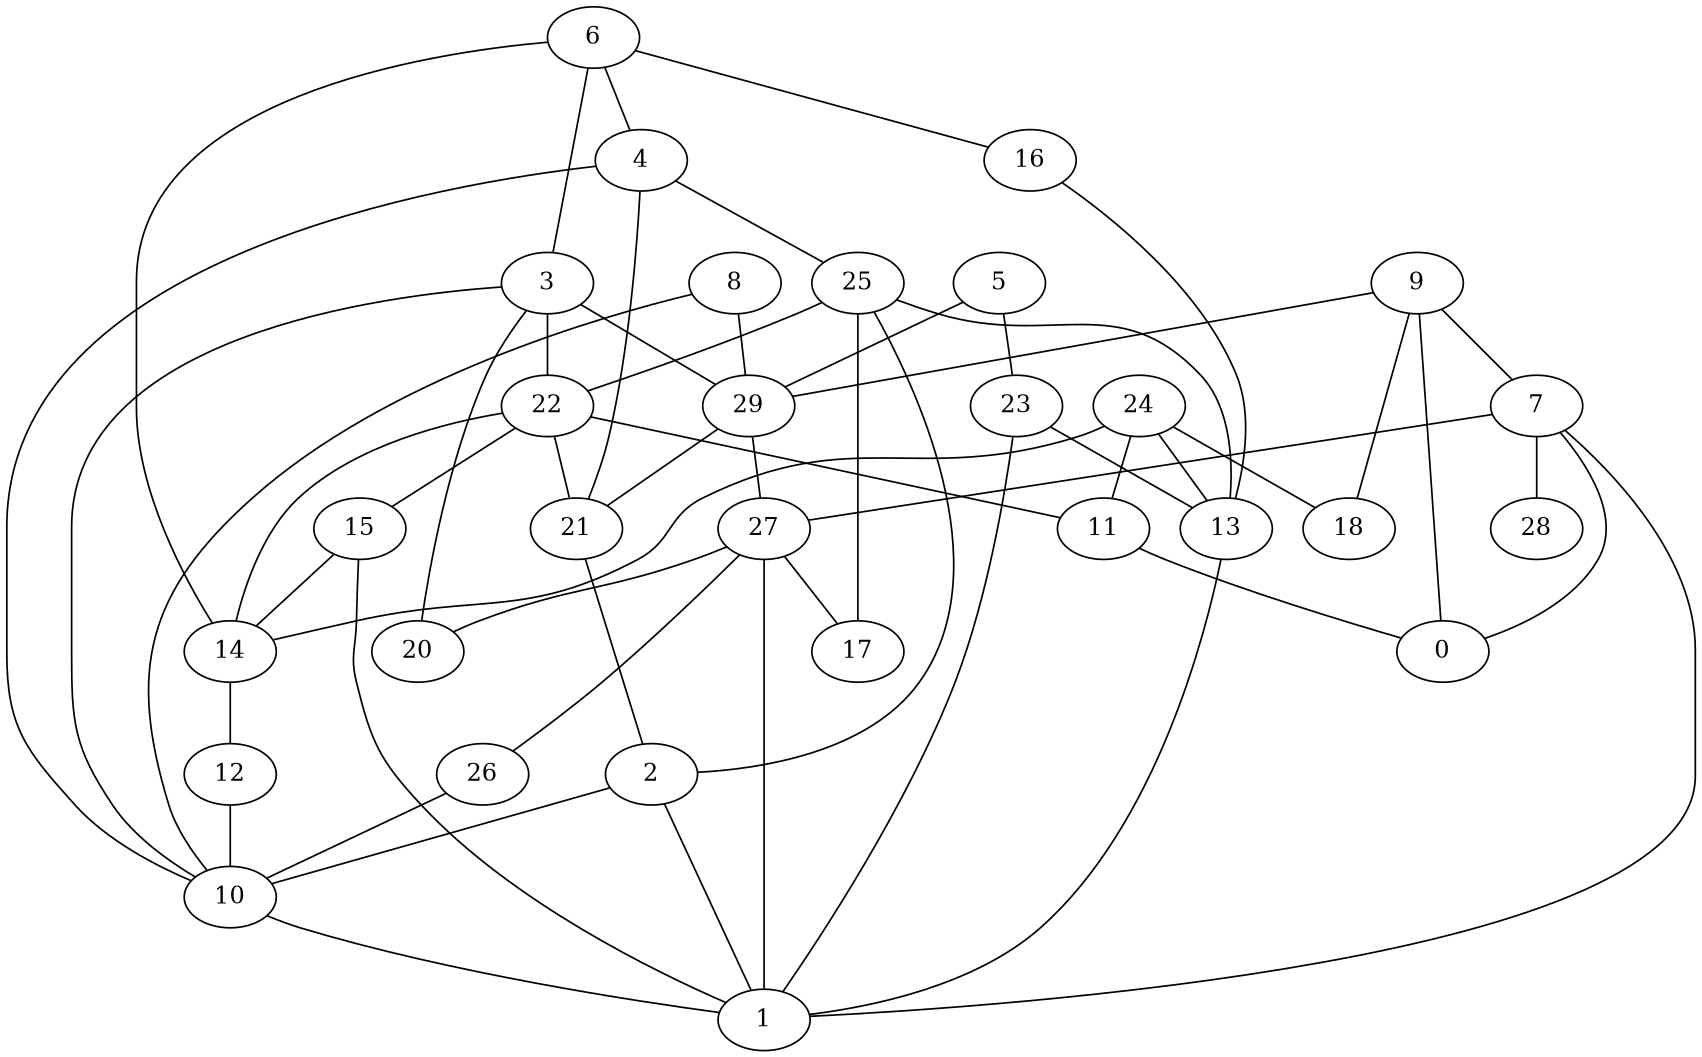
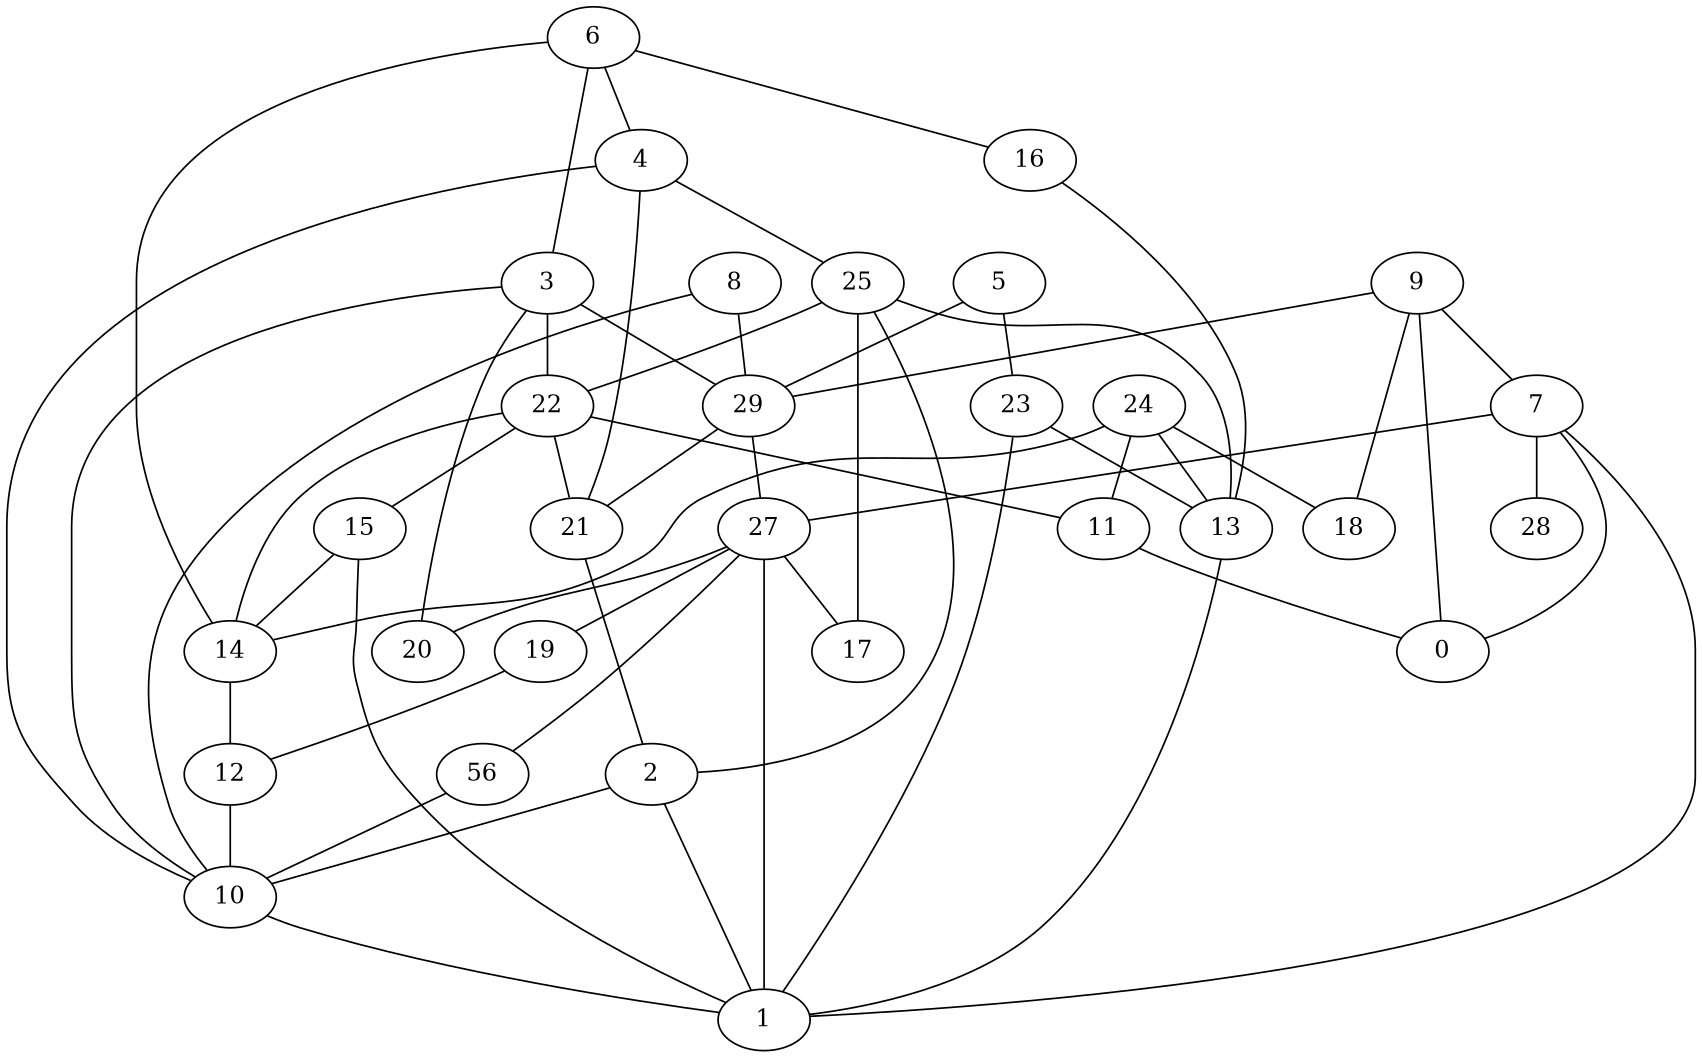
node "19": added
node "26": label "26" -> "56"
